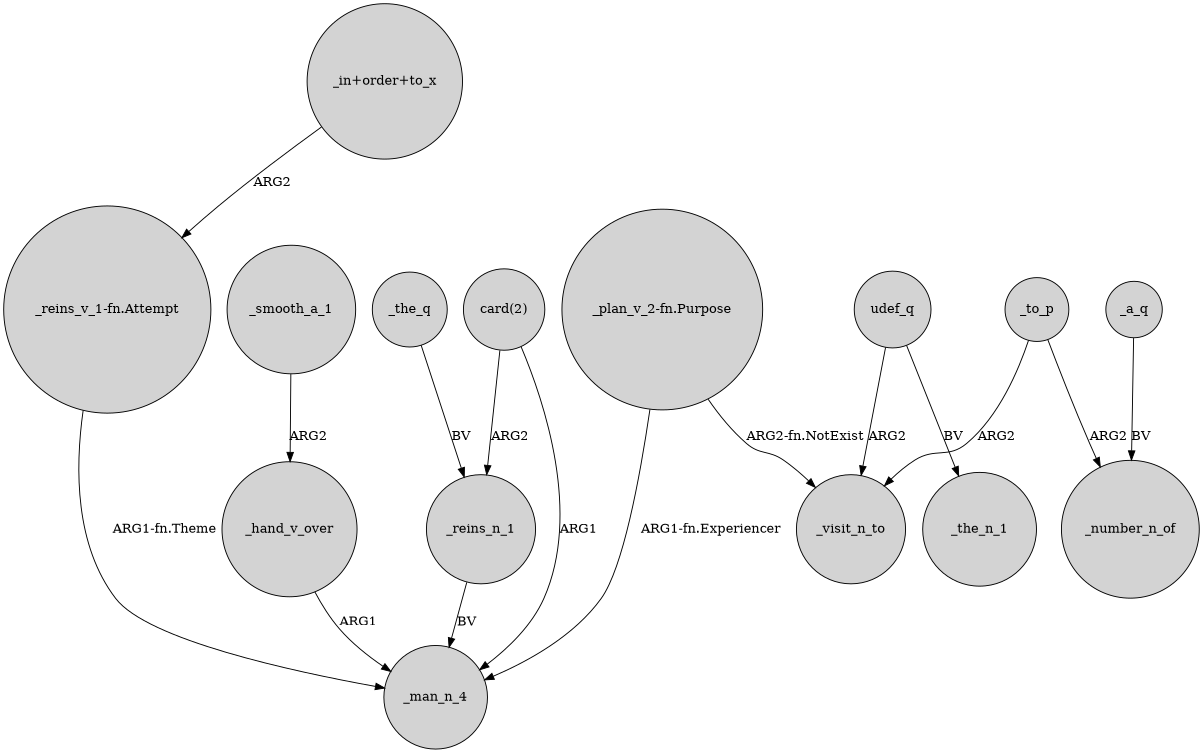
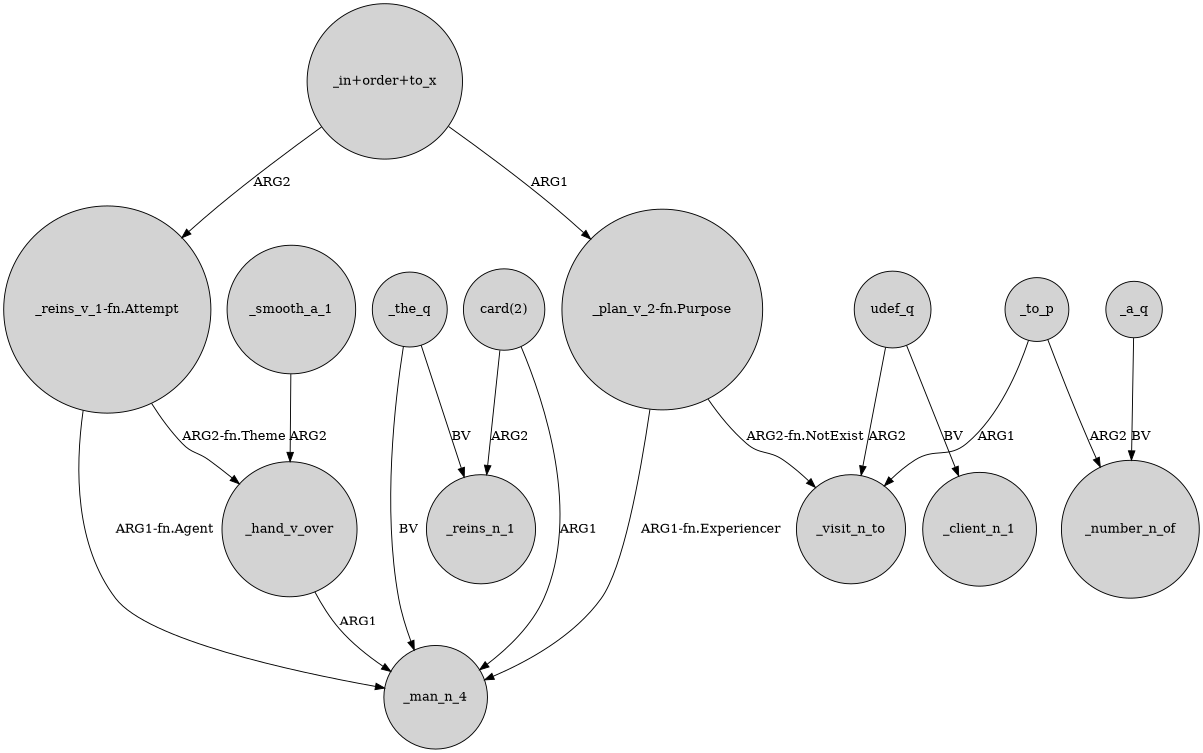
edge "_in+order+to_x" -> "_plan_v_2-fn.Purpose": added, label "ARG1"
edge "_to_p" -> "_visit_n_to": label "ARG2" -> "ARG1"
edge "_reins_v_1-fn.Attempt" -> "_hand_v_over": added, label "ARG2-fn.Theme"
edge "_reins_v_1-fn.Attempt" -> "_man_n_4": label "ARG1-fn.Theme" -> "ARG1-fn.Agent"
node "_the_n_1": label "_the_n_1" -> "_client_n_1"
edge "_reins_n_1" -> "_man_n_4": now "_the_q" -> "_man_n_4"
